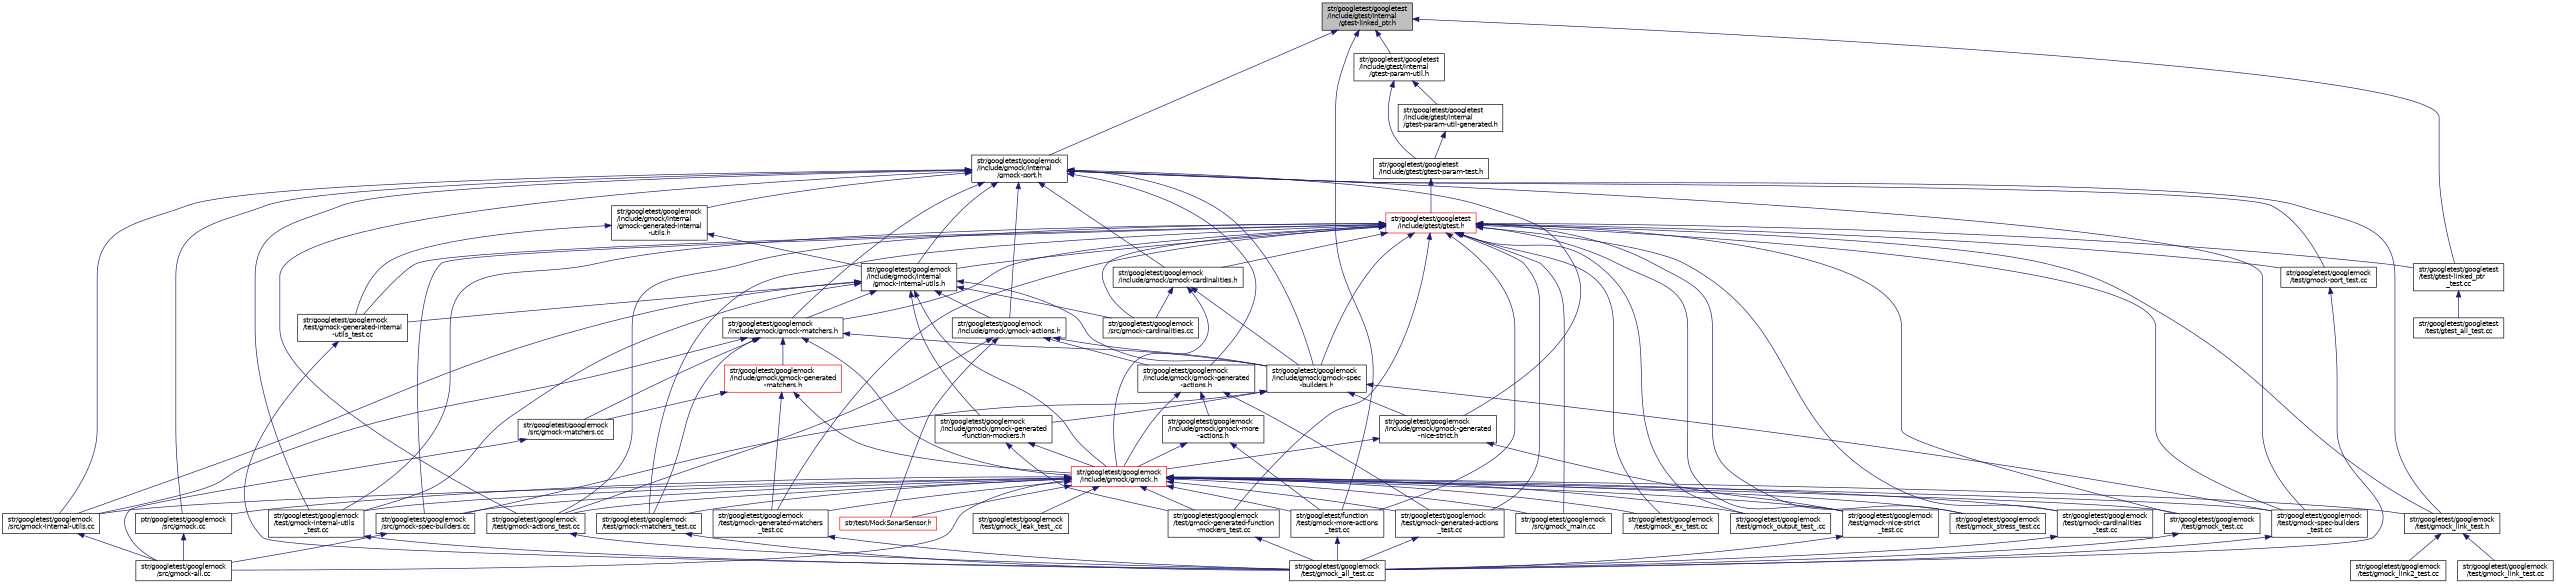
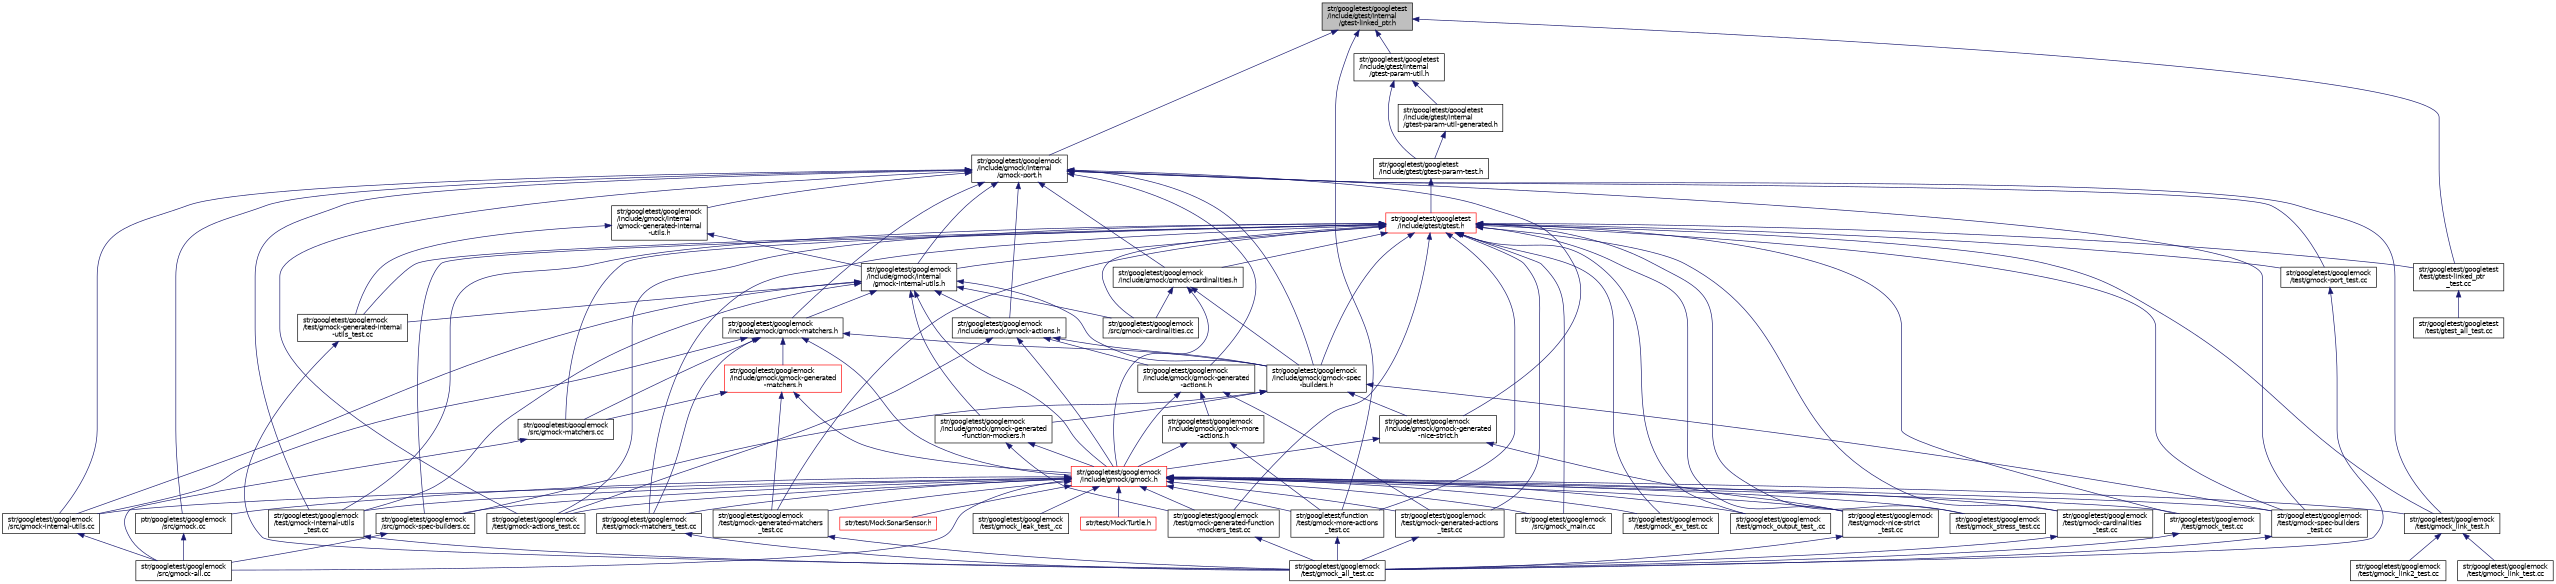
edge "str/googletest/googlemock /include/gmock/gmock-matchers.h" -> "str/googletest/googletest /include/gtest/gtest.h": now "str/googletest/googlemock /src/gmock-matchers.cc" -> "str/googletest/googletest /include/gtest/gtest.h"
edge "str/test/MockSonarSensor.h" -> "str/googletest/googlemock /include/gmock/gmock-actions.h": now "str/googletest/googlemock /include/gmock/gmock.h" -> "str/googletest/googlemock /include/gmock/gmock-actions.h"
node "str/test/MockTurtle.h": added
edge "str/googletest/googlemock /test/gmock_all_test.cc" -> "str/googletest/googlemock /test/gmock-actions_test.cc": removed
